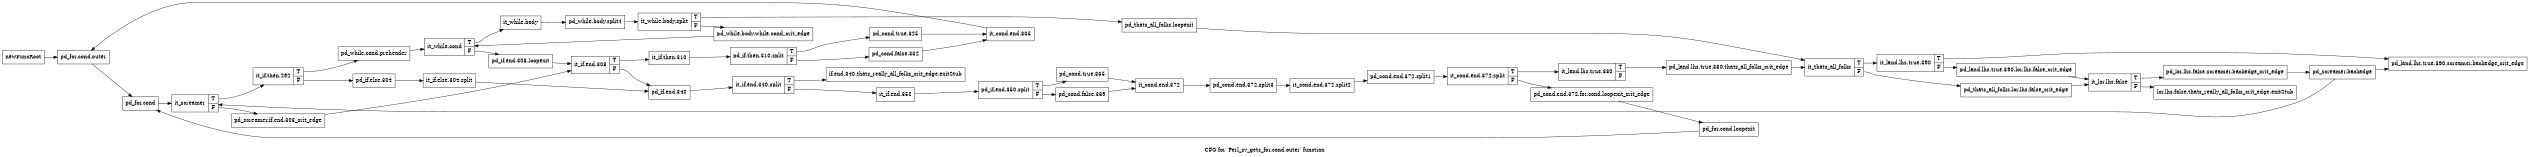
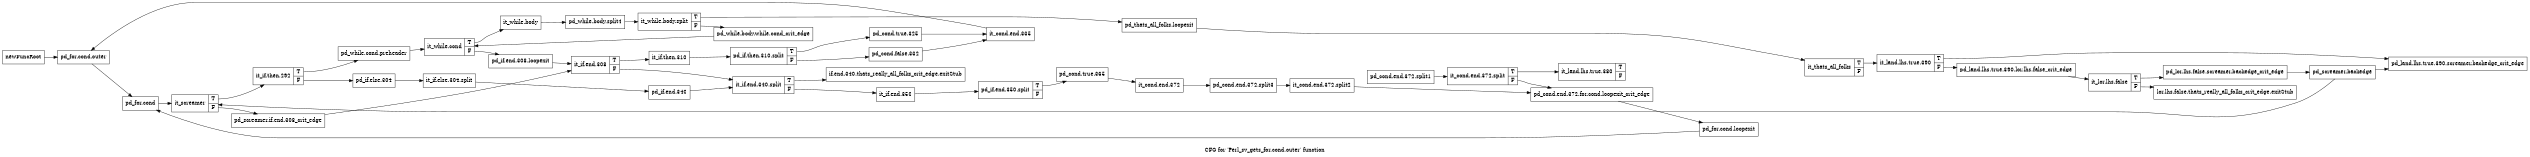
node "pd_land.lhs.true.380.thats_all_folks_crit_edge": removed
edge "it_if.end.308" -> "pd_if.end.340": now "it_if.end.308" -> "it_if.end.340.split"
edge "it_cond.end.372.split2" -> "pd_cond.end.372.split1": now "it_cond.end.372.split2" -> "pd_cond.end.372.for.cond.loopexit_crit_edge"
node "pd_thats_all_folks.lor.lhs.false_crit_edge": removed
node "pd_cond.false.369": removed
